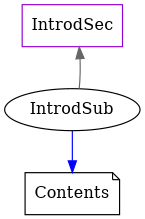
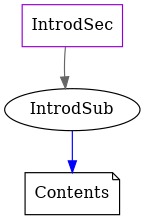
edge "IntrodSub" -> "IntrodSec": reversed
